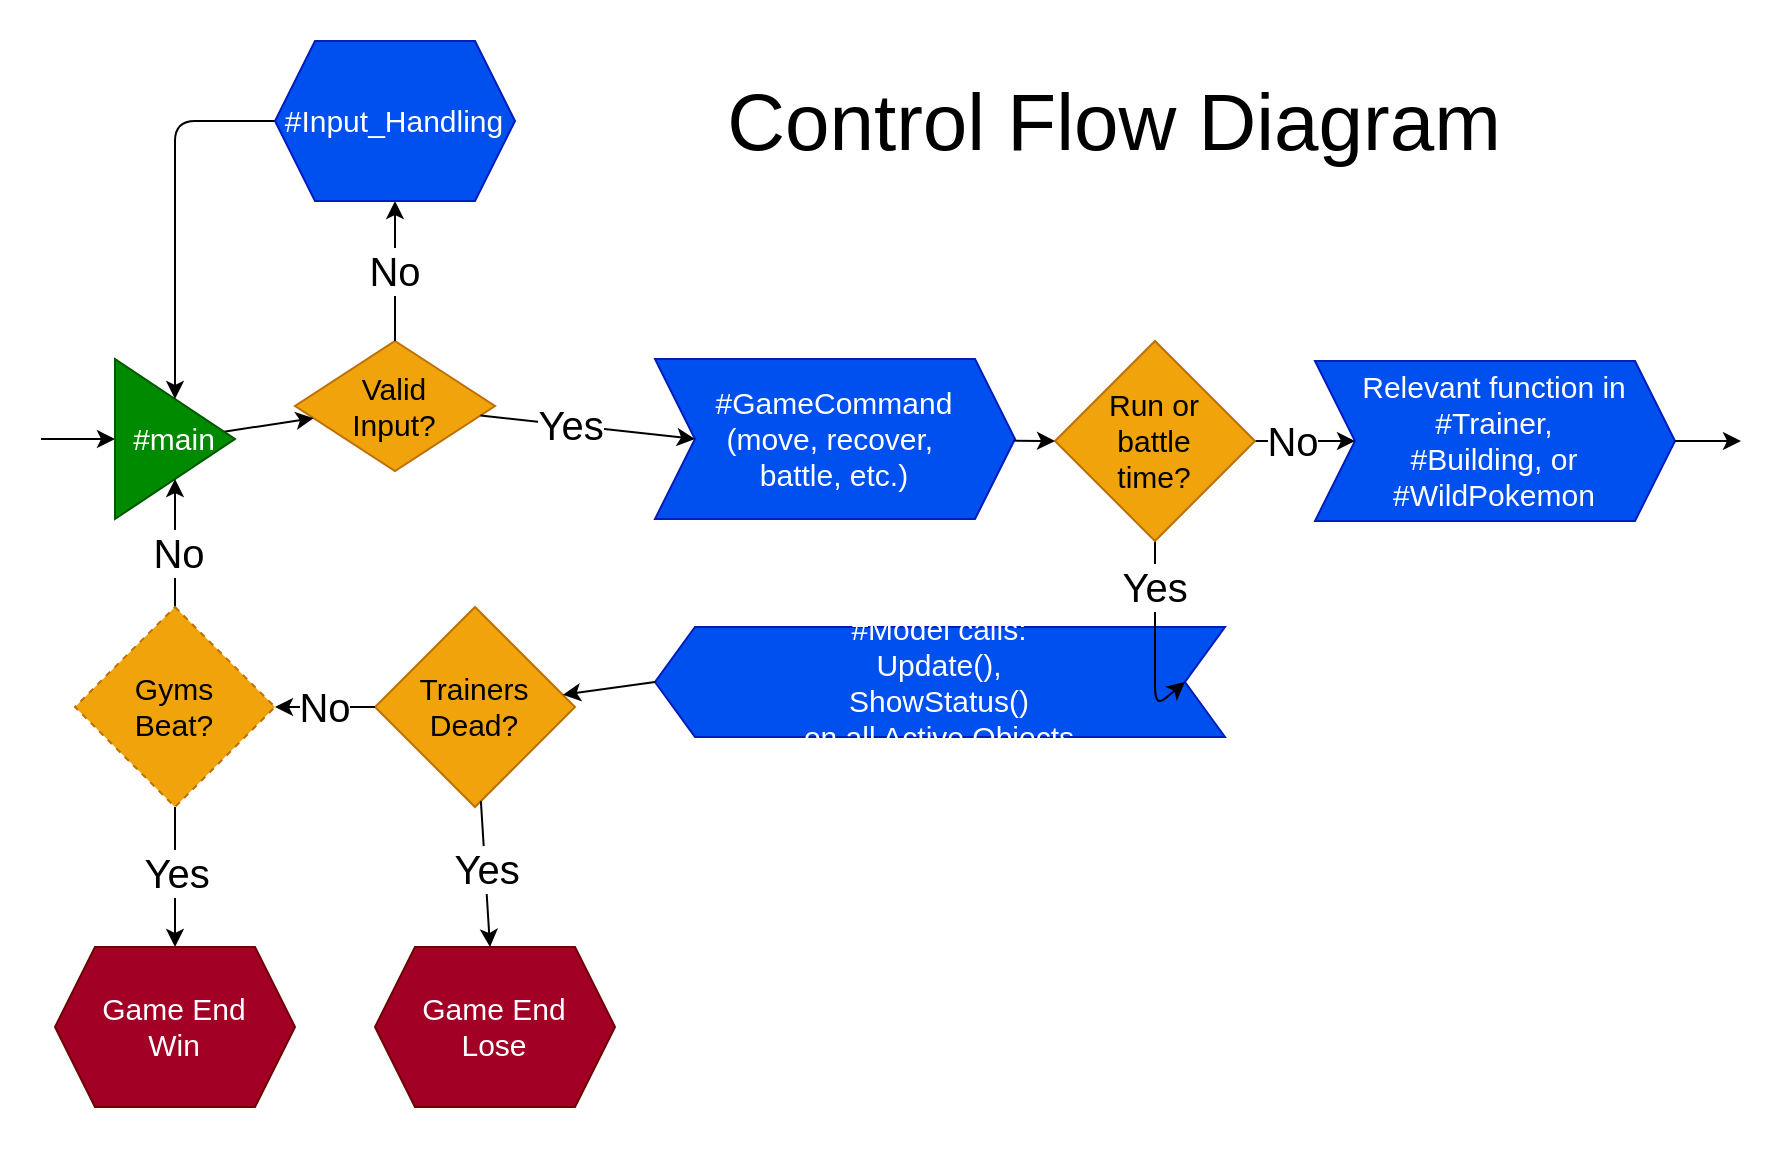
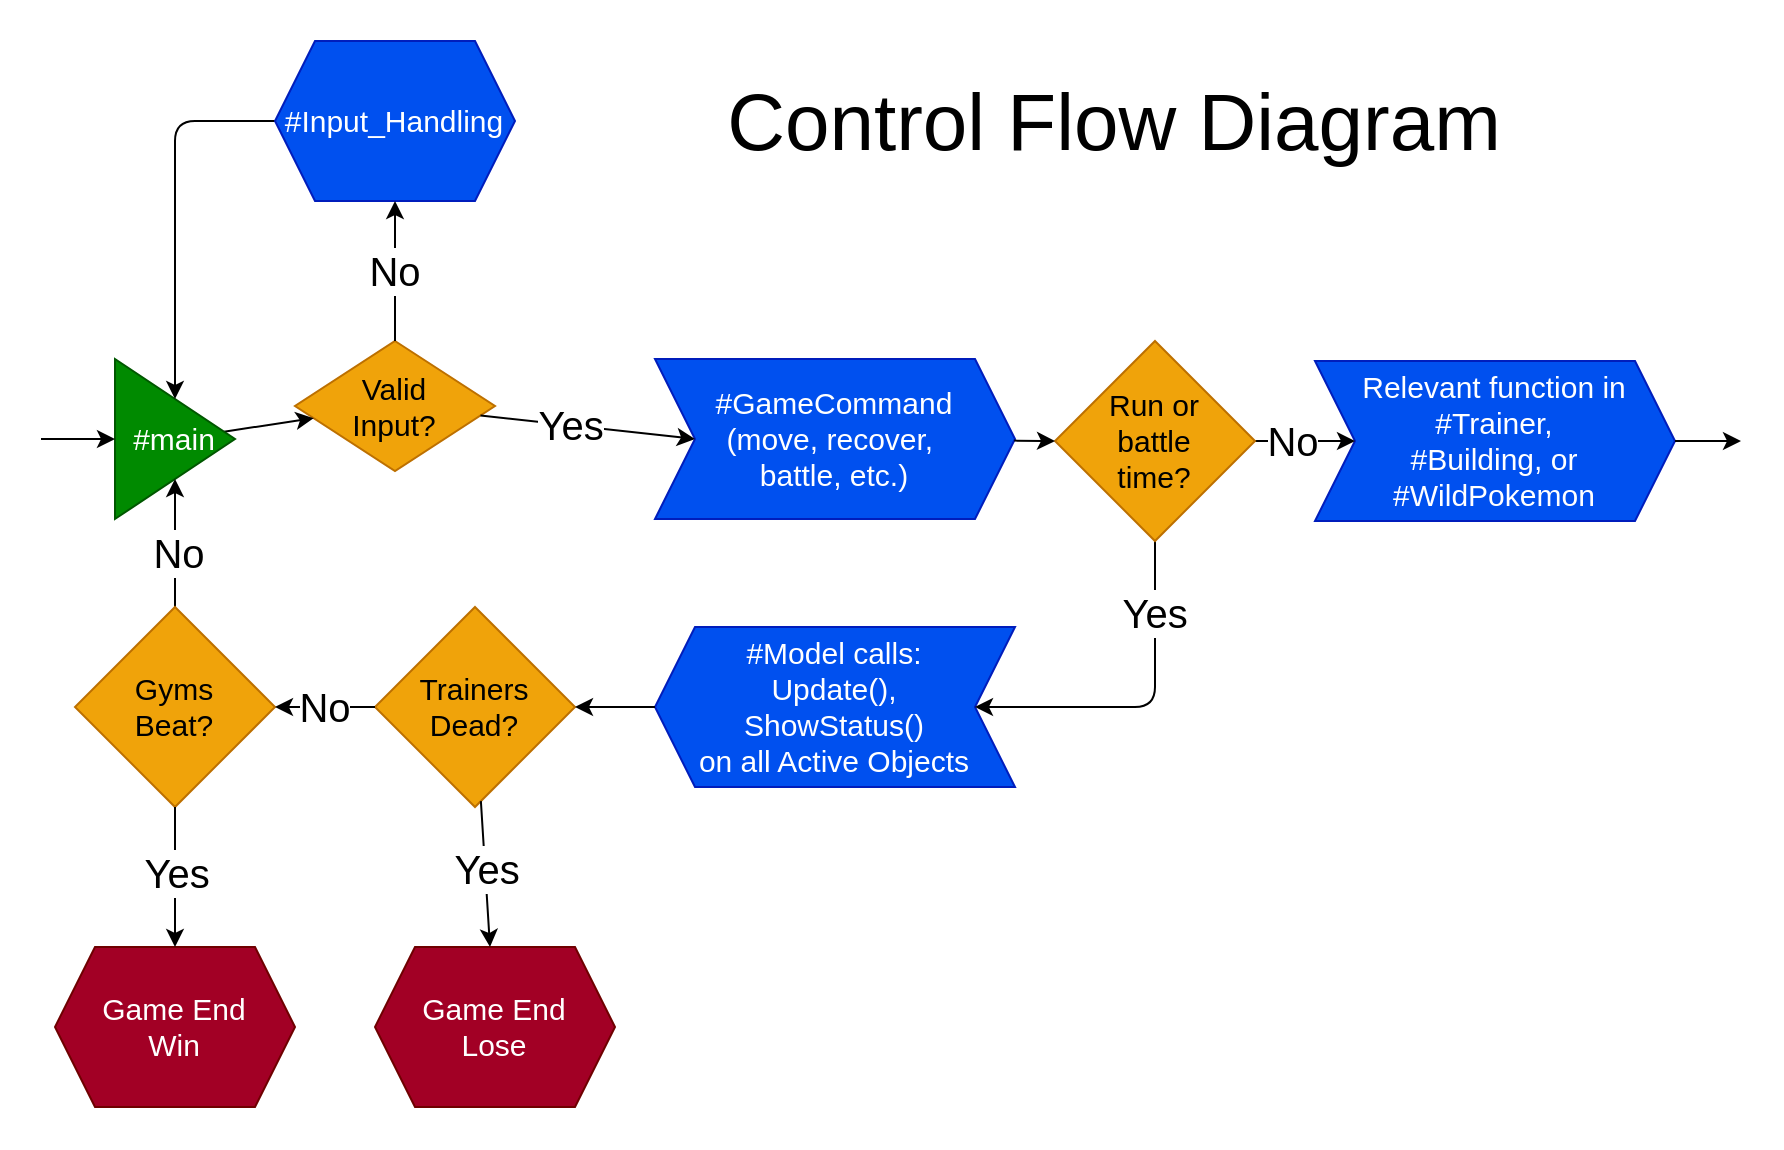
node "#Model calls:Update(),ShowStatus()on all Active Objects": size 570x110 -> 360x160
node "GymsBeat?": style dashed -> solid
